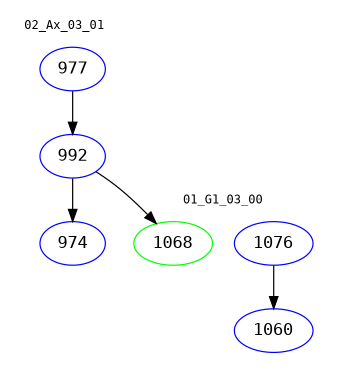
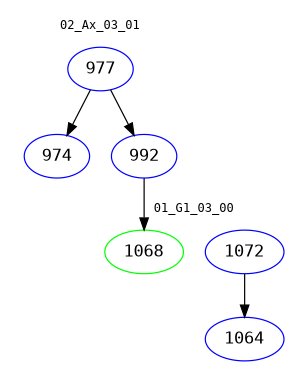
edge "992" -> "974": now "977" -> "974"
node "1076": label "1076" -> "1072"
node "1060": label "1060" -> "1064"
